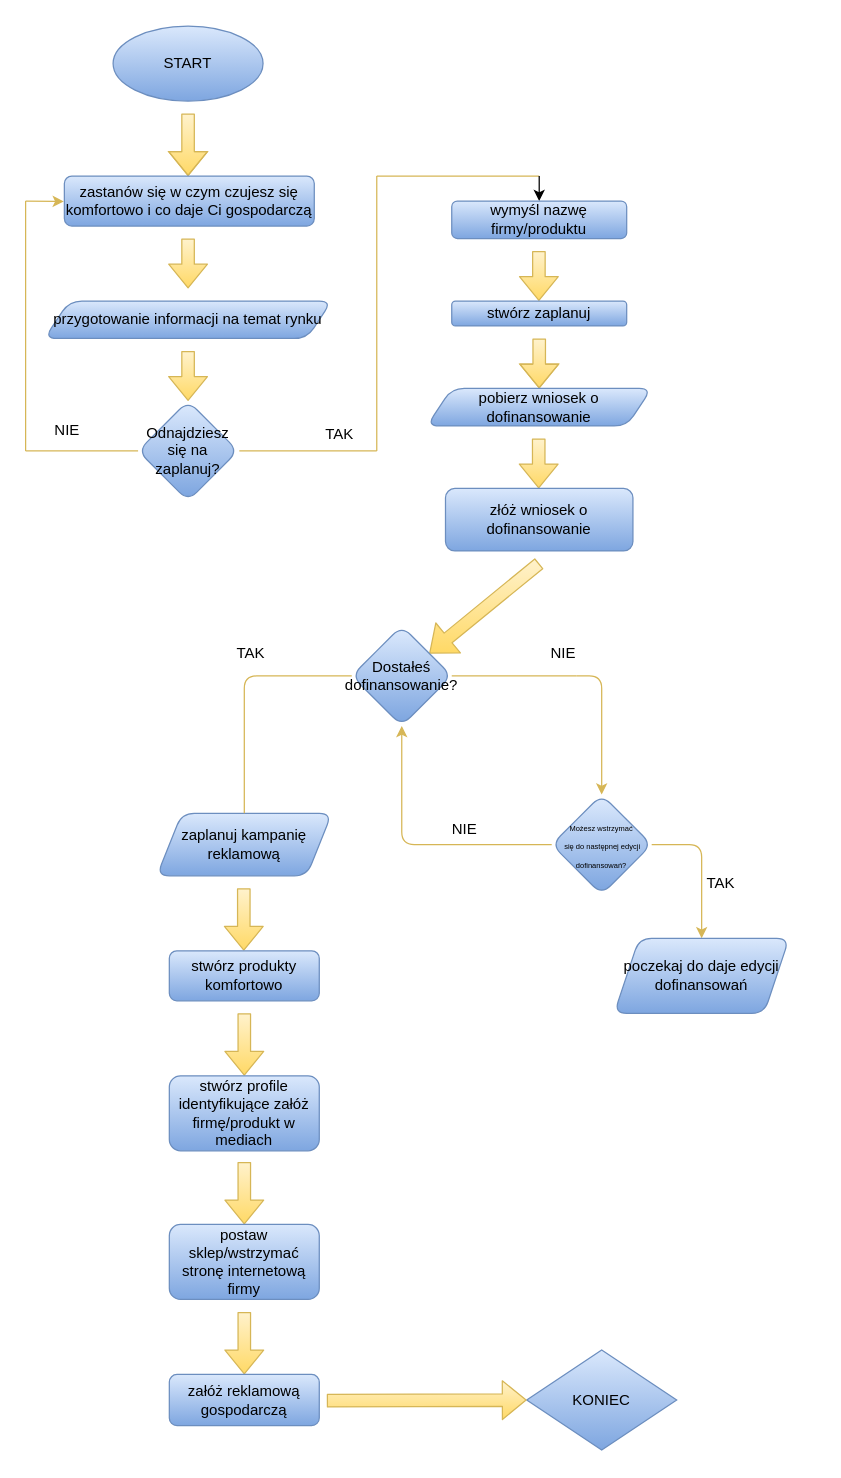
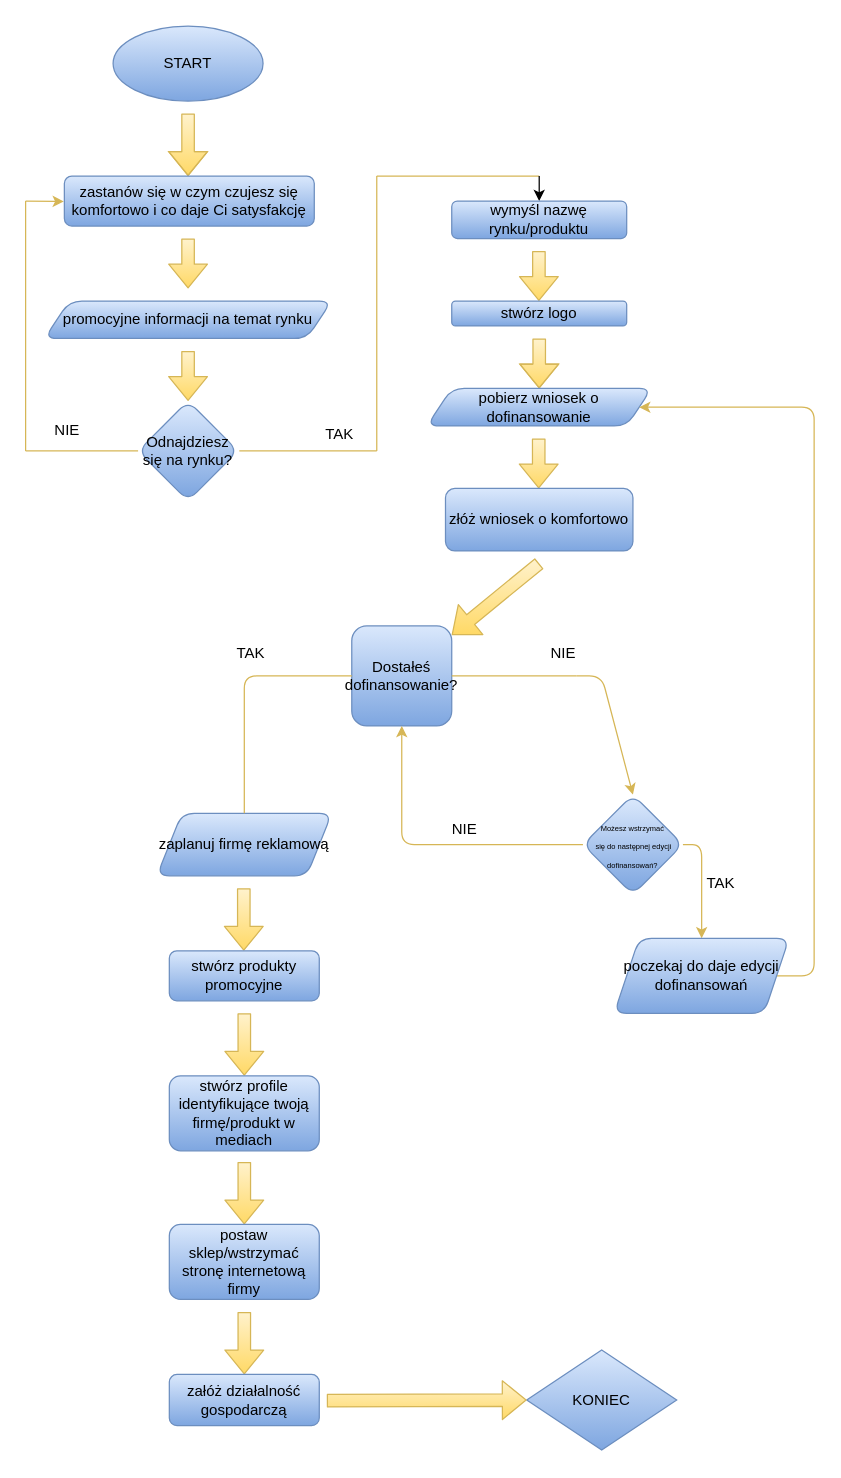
node "zastanów się w czym czujesz się komfortowo i co daje Ci gospodarczą": label "zastanów się w czym czujesz się komfortowo i co daje Ci gospodarczą" -> "zastanów się w czym czujesz się komfortowo i co daje Ci satysfakcję"
node "wymyśl nazwę firmy/produktu": label "wymyśl nazwę firmy/produktu" -> "wymyśl nazwę rynku/produktu"
node "stwórz zaplanuj": label "stwórz zaplanuj" -> "stwórz logo"
node "przygotowanie informacji na temat rynku": label "przygotowanie informacji na temat rynku" -> "promocyjne informacji na temat rynku"
node "Odnajdziesz się na zaplanuj?": label "Odnajdziesz się na zaplanuj?" -> "Odnajdziesz się na rynku?"
node "złóż wniosek o dofinansowanie": label "złóż wniosek o dofinansowanie" -> "złóż wniosek o komfortowo"
edge "poczekaj do daje edycji dofinansowań" -> "pobierz wniosek o dofinansowanie": added
node "Dostałeś dofinansowanie?": shape diamond -> rounded rectangle
node "zaplanuj kampanię reklamową": label "zaplanuj kampanię reklamową" -> "zaplanuj firmę reklamową"
node "Możesz wstrzymać się do następnej edycji dofinansowań?": moved (602, 844) -> (633, 844)
node "stwórz produkty komfortowo": label "stwórz produkty komfortowo" -> "stwórz produkty promocyjne"
node "stwórz profile identyfikujące załóż firmę/produkt w mediach": label "stwórz profile identyfikujące załóż firmę/produkt w mediach" -> "stwórz profile identyfikujące twoją firmę/produkt w mediach"
node "załóż reklamową gospodarczą": label "załóż reklamową gospodarczą" -> "załóż działalność gospodarczą"
